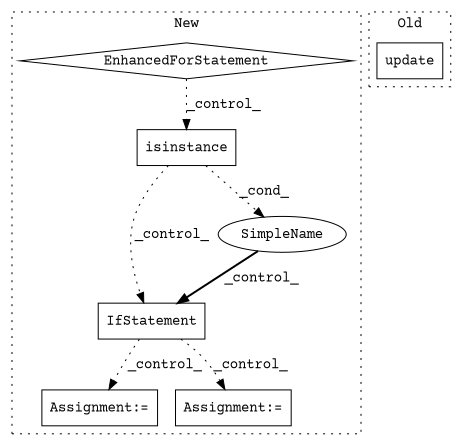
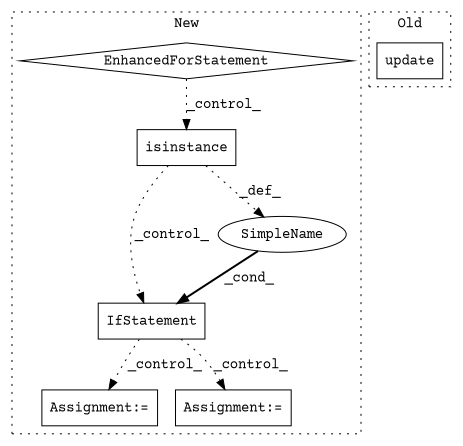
edge "isinstance" -> "SimpleName": label "_cond_" -> "_def_"
edge "SimpleName" -> "IfStatement": label "_control_" -> "_cond_"
